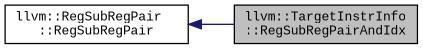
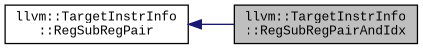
node "llvm::RegSubRegPair ::RegSubRegPair": label "llvm::RegSubRegPair ::RegSubRegPair" -> "llvm::TargetInstrInfo ::RegSubRegPair"
